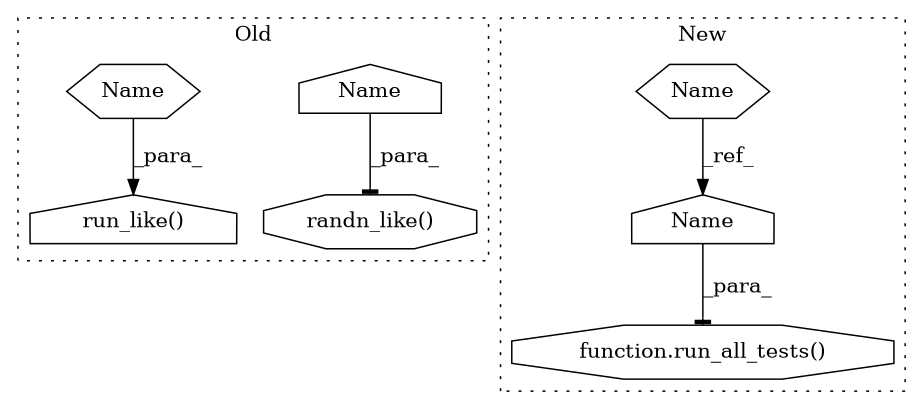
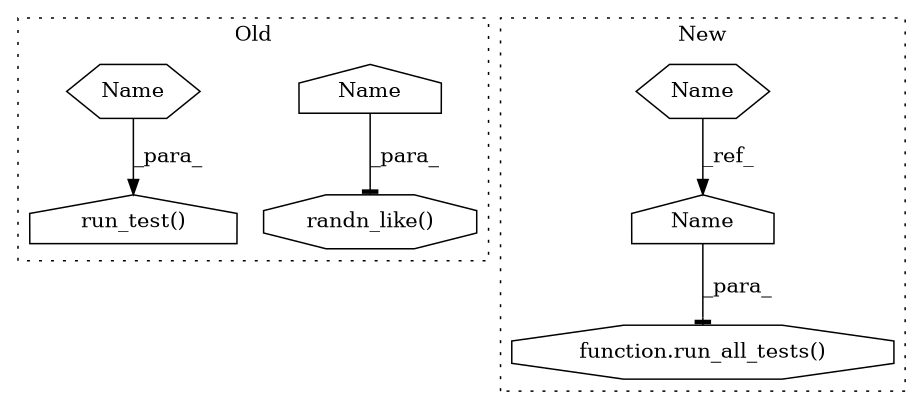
node "run_like()": label "run_like()" -> "run_test()"
